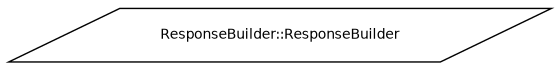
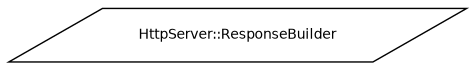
node "ResponseBuilder::ResponseBuilder": label "ResponseBuilder::ResponseBuilder" -> "HttpServer::ResponseBuilder"
